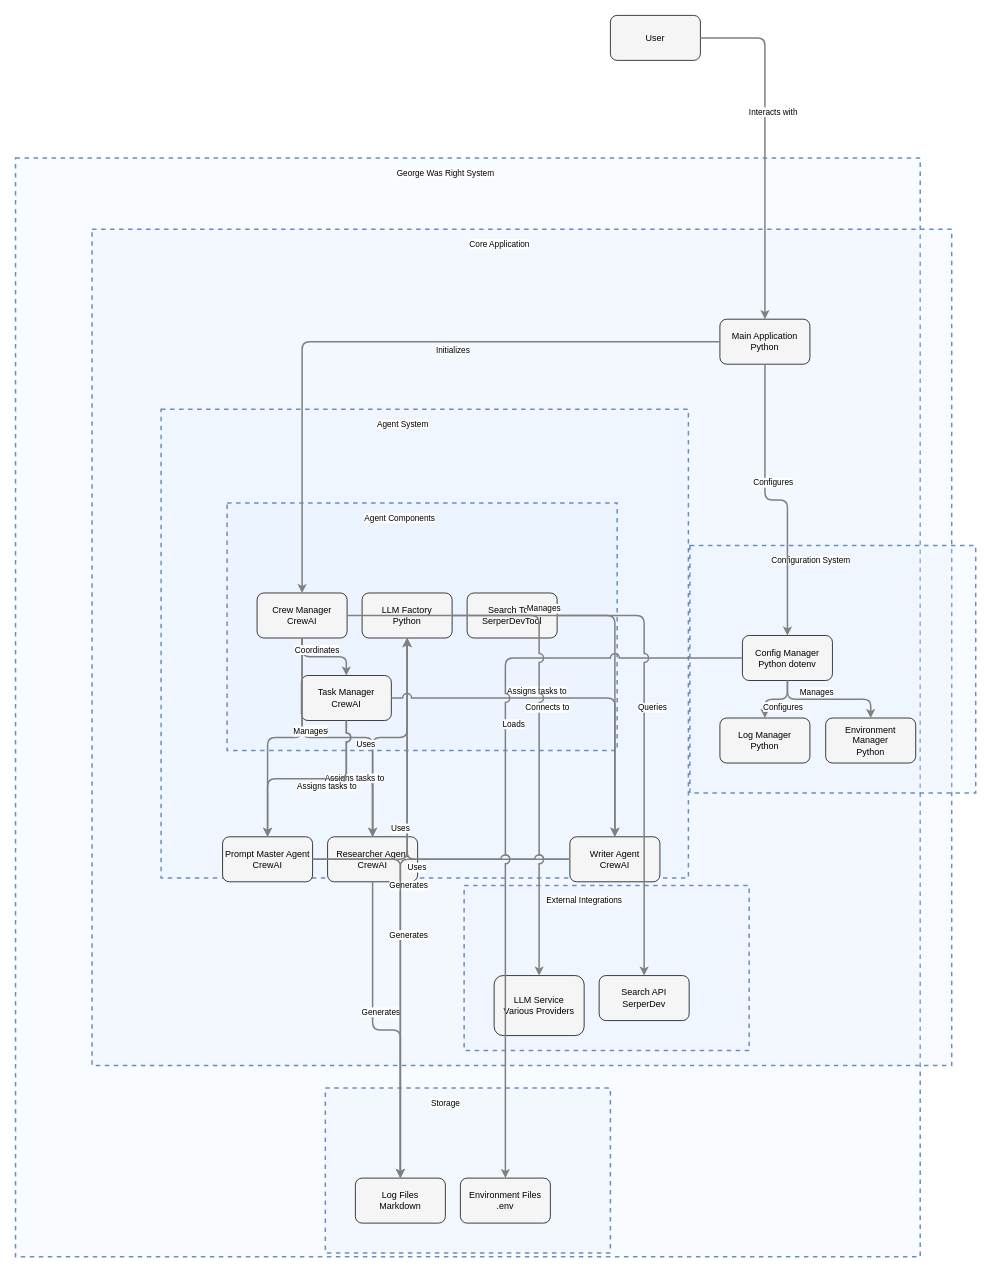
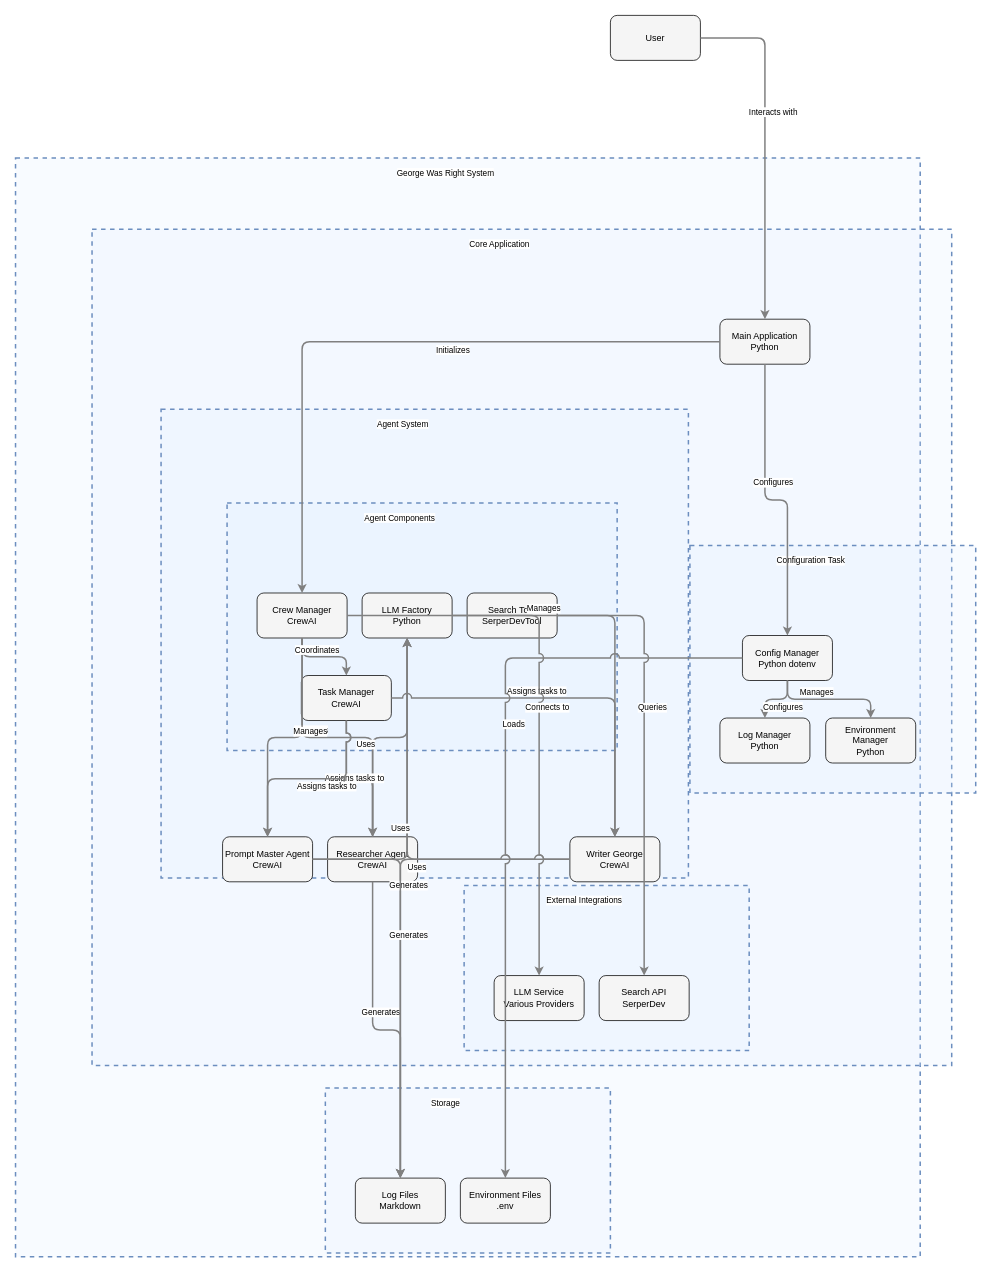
node "Configuration System": label "Configuration System" -> "Configuration Task"
node "Writer Agent CrewAI": label "Writer Agent CrewAI" -> "Writer George CrewAI"
node "LLM Service Various Providers": size 90x60 -> 90x45
